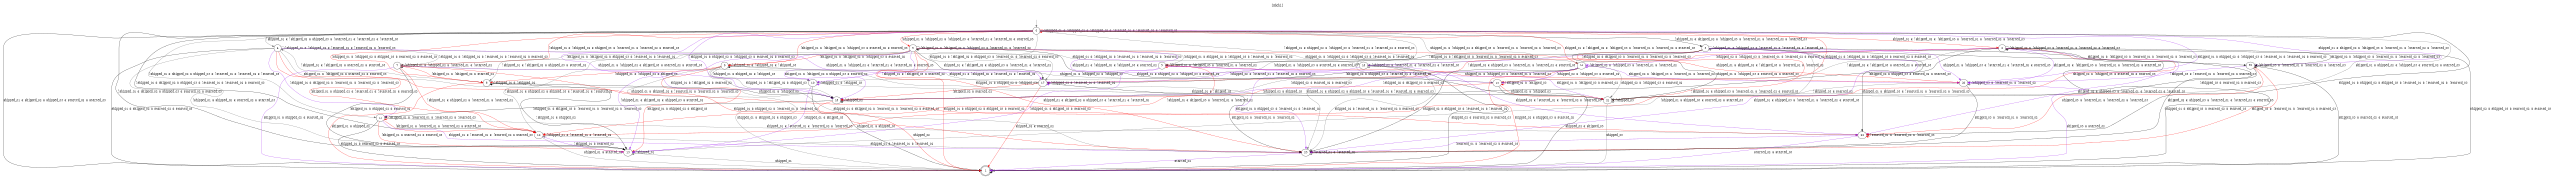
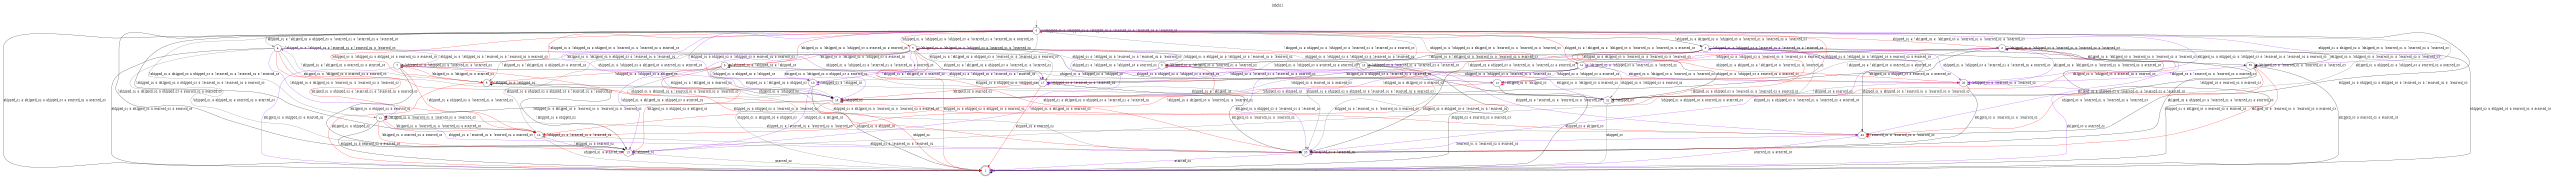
edge "15" -> "21": removed, label "shipped_o2 & !shipped_o3"
edge "13" -> "1": label "shipped_o1" -> "started_o2"
edge "14" -> "1": removed, label "shipped_o2 & shipped_o3 & started_o2"
